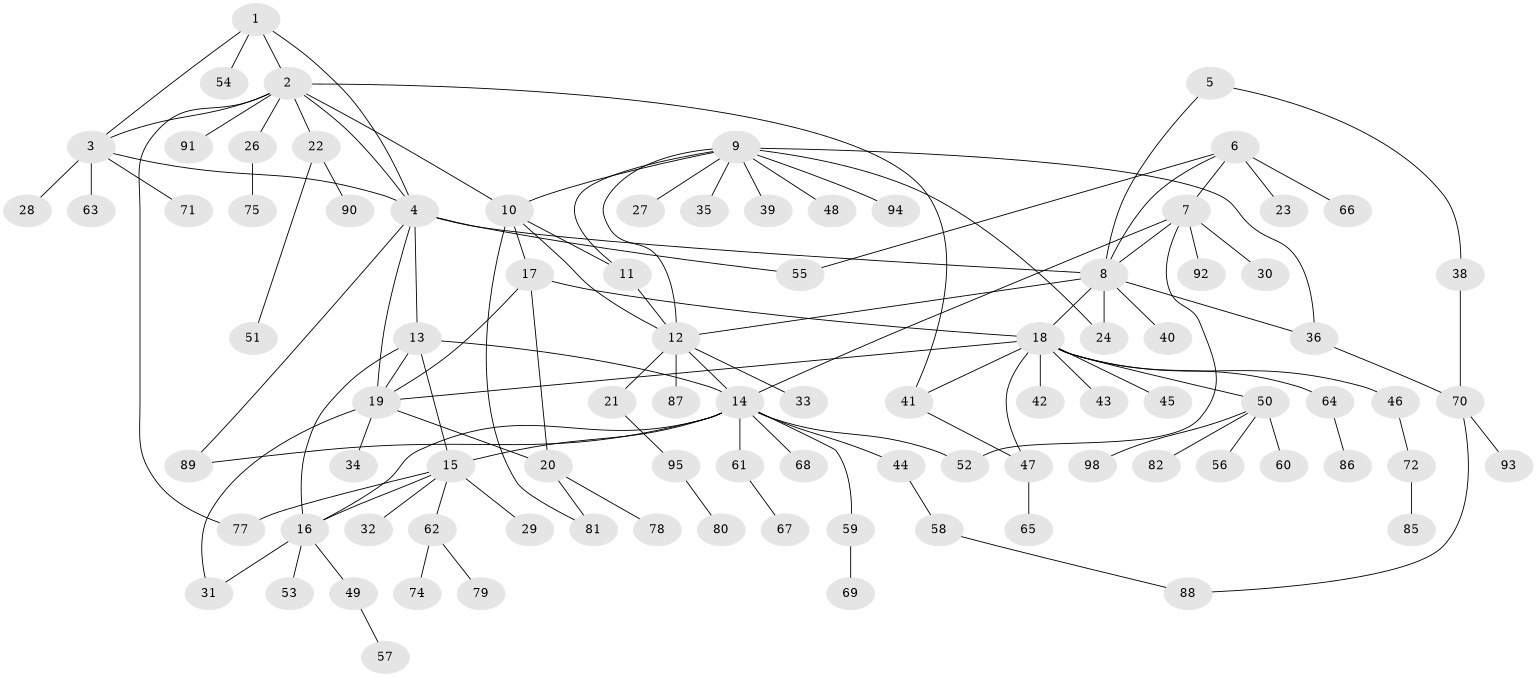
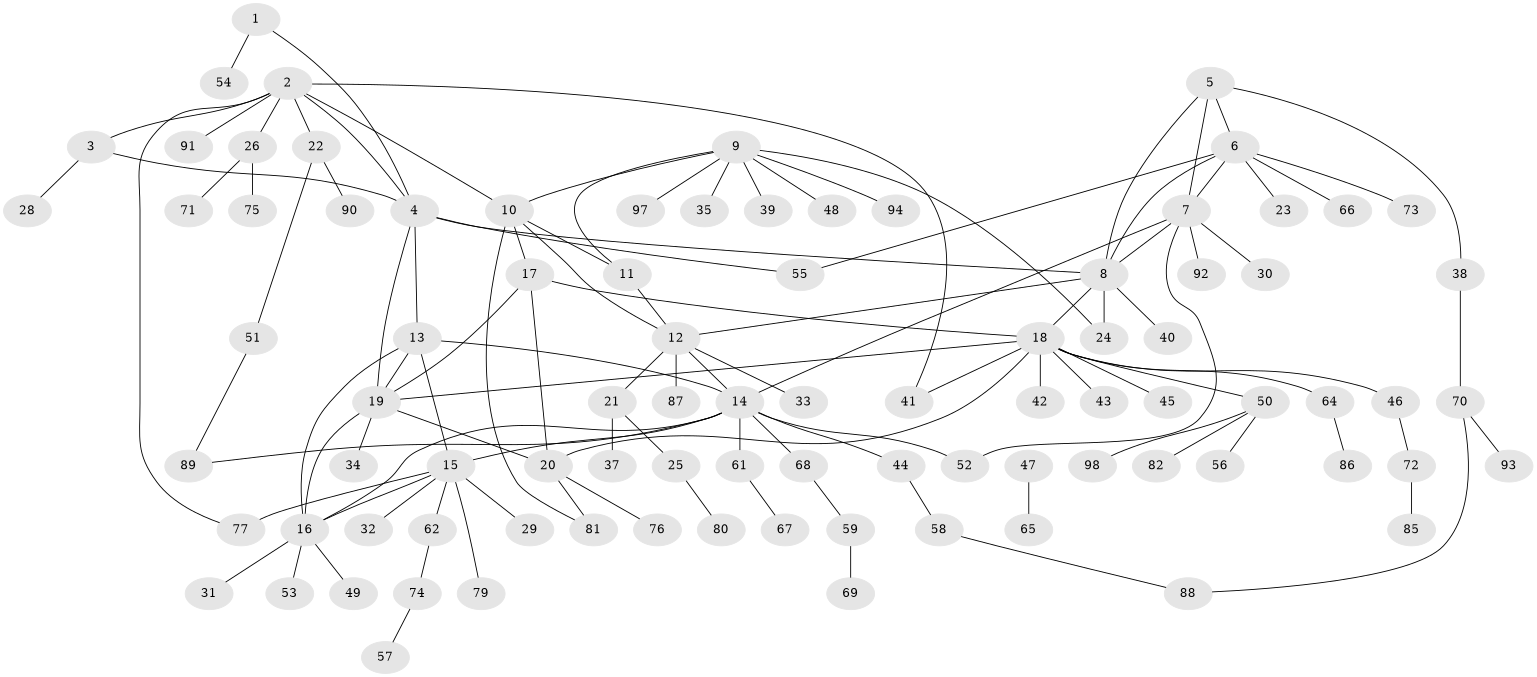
edge "1" -- "2": removed
edge "1" -- "3": removed
edge "5" -- "6": added
edge "5" -- "7": added
edge "3" -- "71": now "26" -- "71"
node "63": removed
node "27": label "27" -> "97"
node "73": added
edge "9" -- "12": removed
node "36": removed
edge "4" -- "89": now "51" -- "89"
edge "18" -- "47": now "18" -- "20"
edge "41" -- "47": removed
edge "14" -- "59": now "68" -- "59"
node "37": added
node "95": label "95" -> "25"
node "60": removed
edge "19" -- "31": now "19" -- "16"
node "78": label "78" -> "76"
edge "62" -- "79": now "15" -- "79"
edge "49" -- "57": now "74" -- "57"
